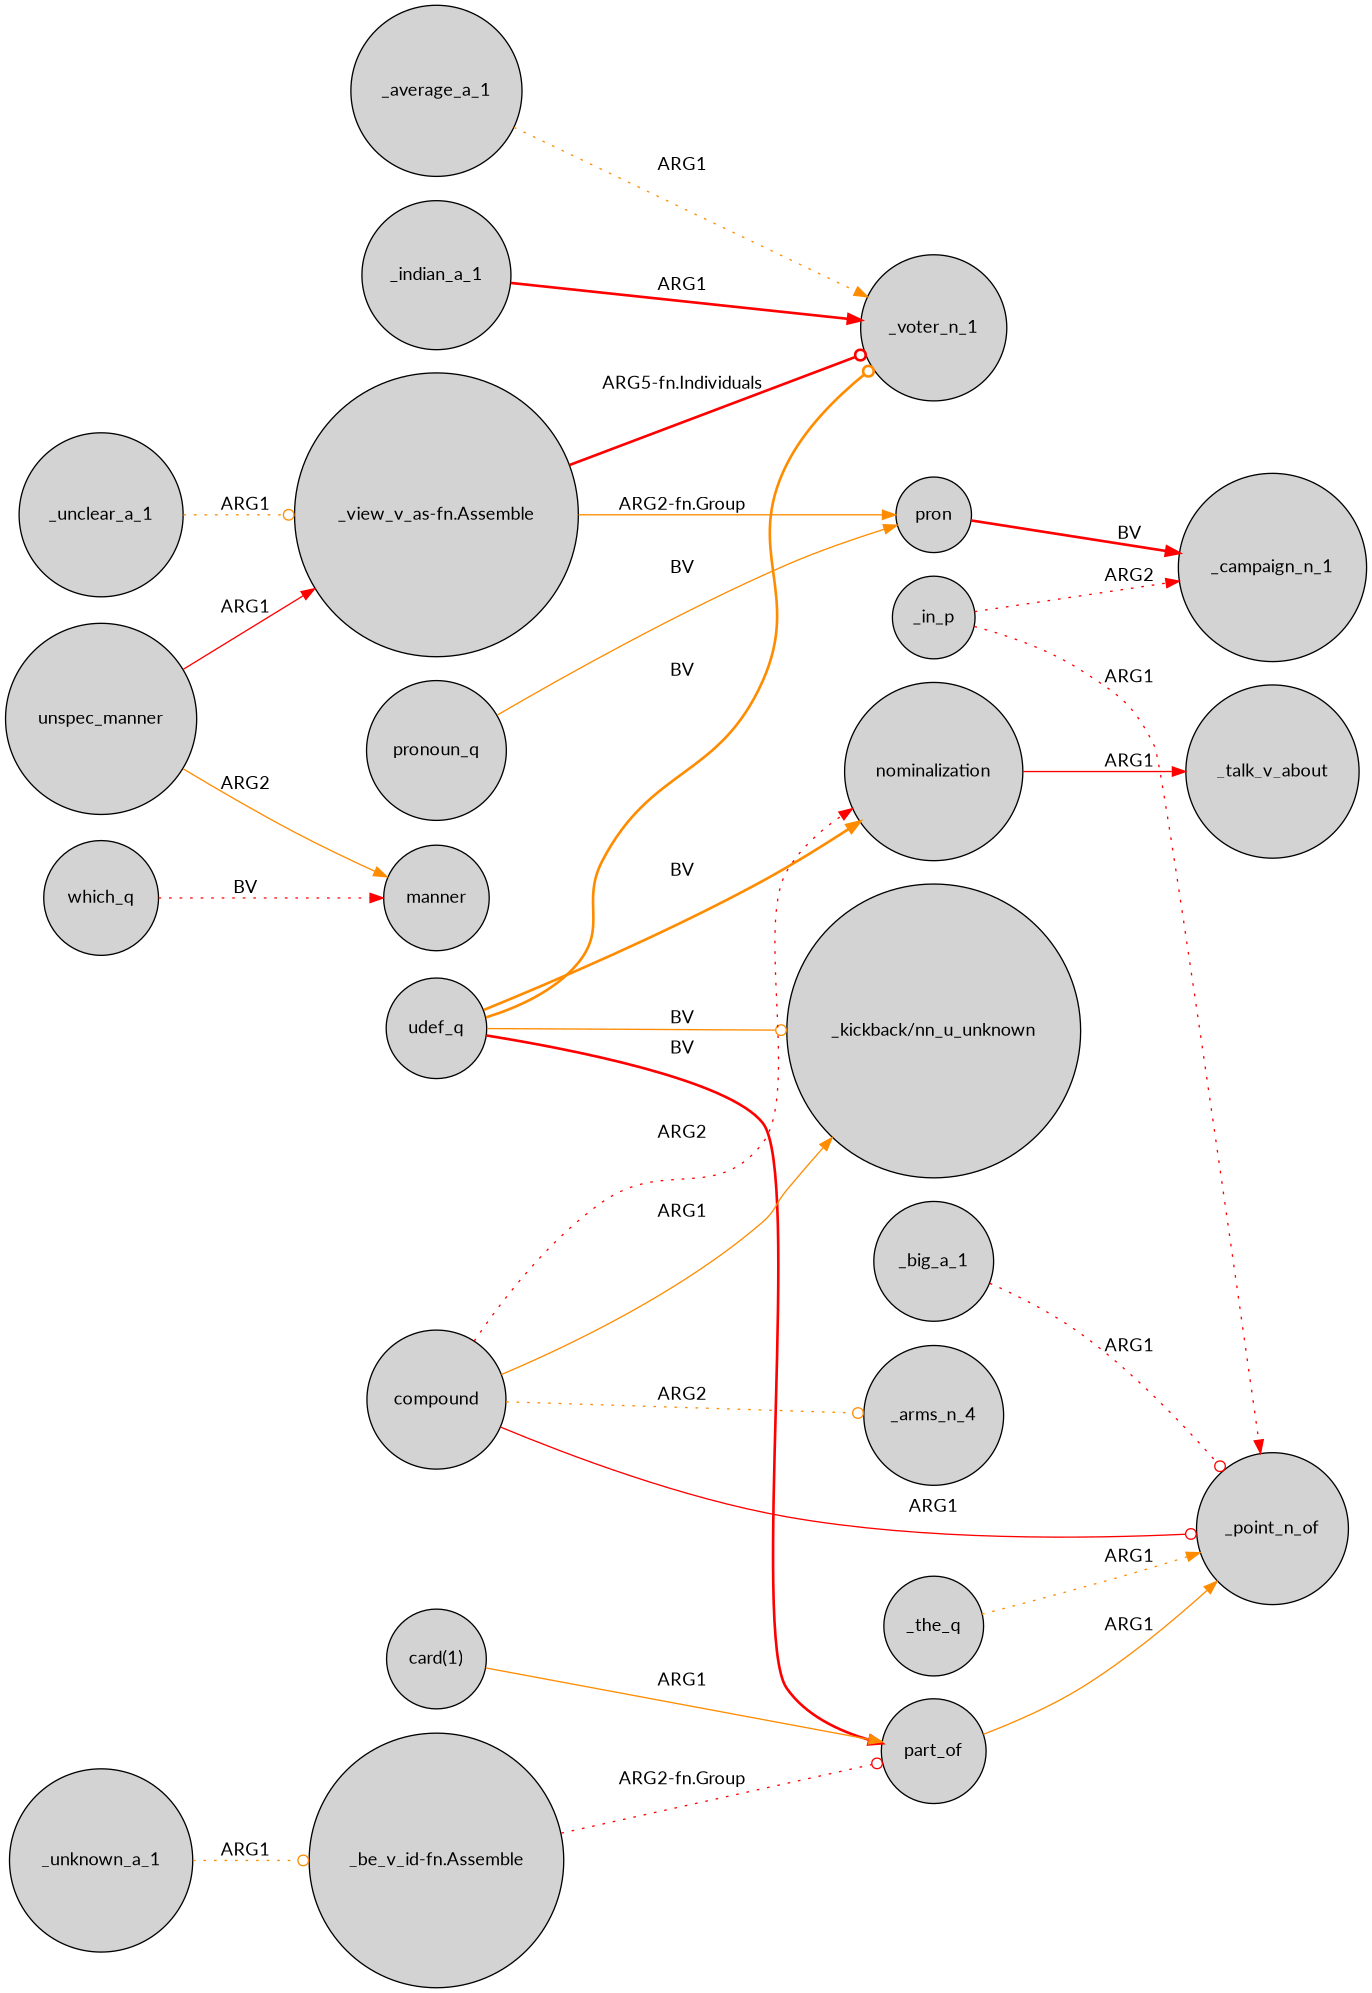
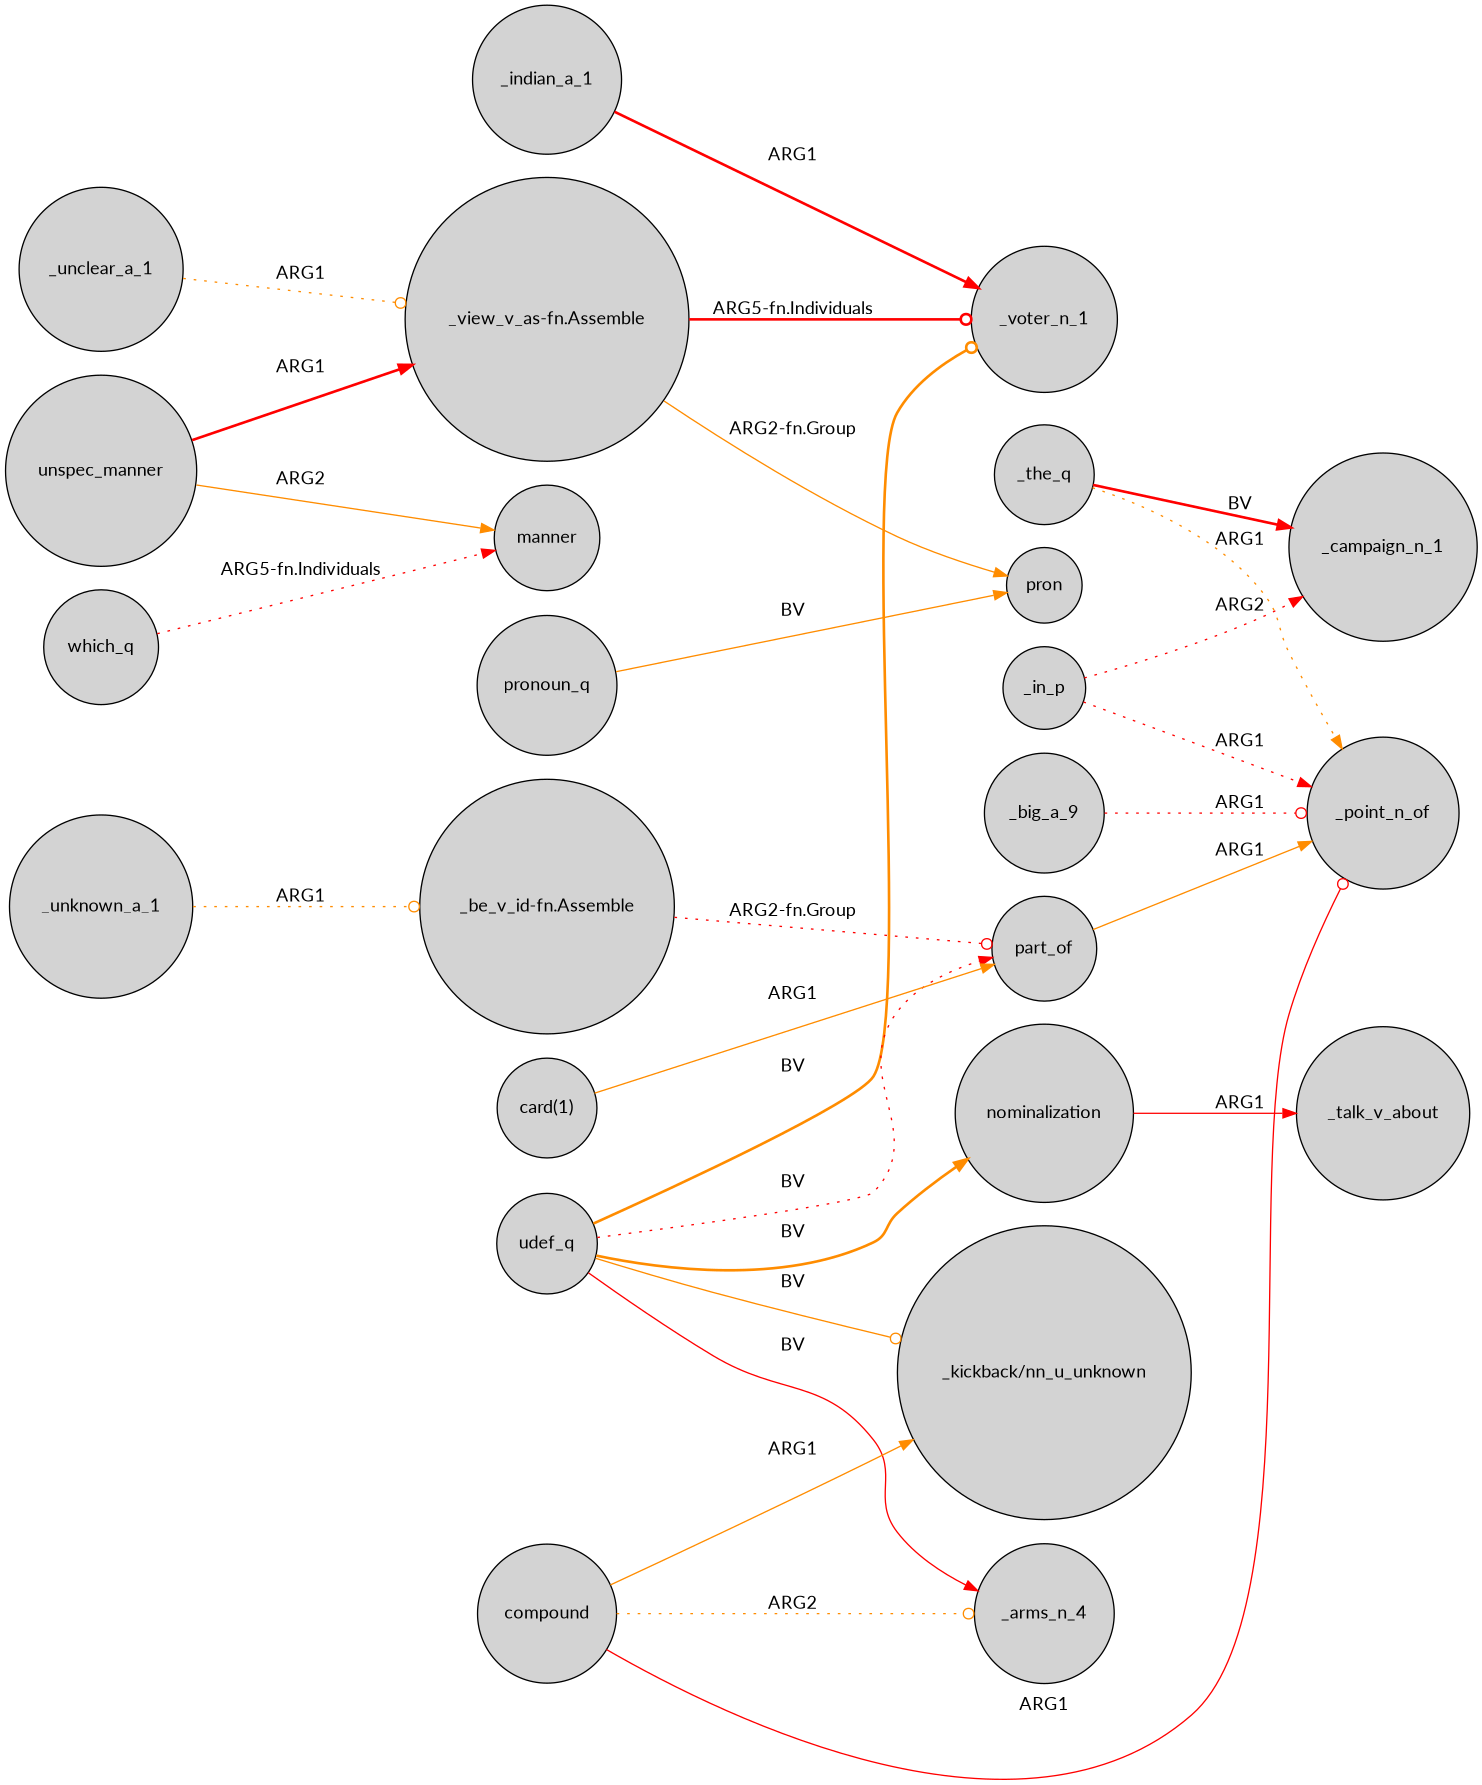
node "_average_a_1": removed
edge "pron" -> "_campaign_n_1": now "_the_q" -> "_campaign_n_1"
edge "unspec_manner" -> "_view_v_as-fn.Assemble": style solid -> bold
edge "which_q" -> "manner": label "BV" -> "ARG5-fn.Individuals"
edge "compound" -> "nominalization": removed, label "ARG2"
node "_big_a_1": label "_big_a_1" -> "_big_a_9"
edge "udef_q" -> "part_of": style bold -> dotted
edge "udef_q" -> "_arms_n_4": added, label "BV"
